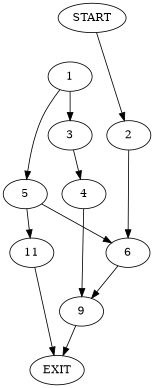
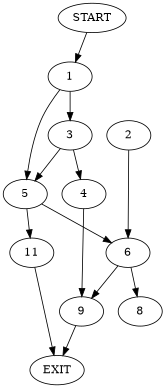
edge "START" -> "2": now "START" -> "1"
edge "3" -> "5": added
node "8": added
